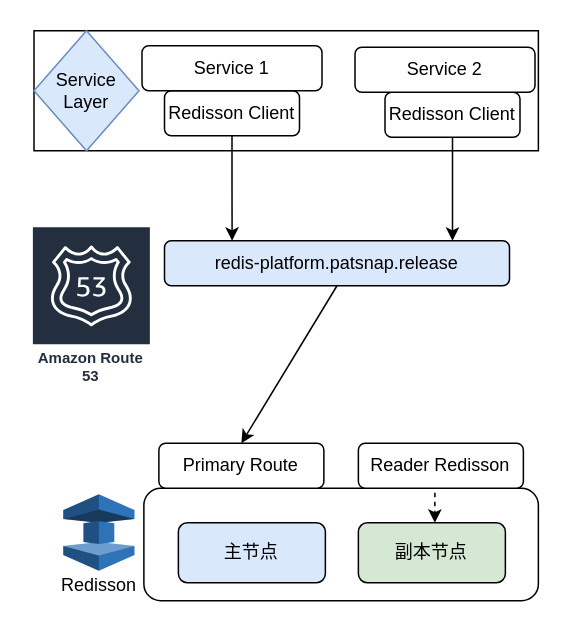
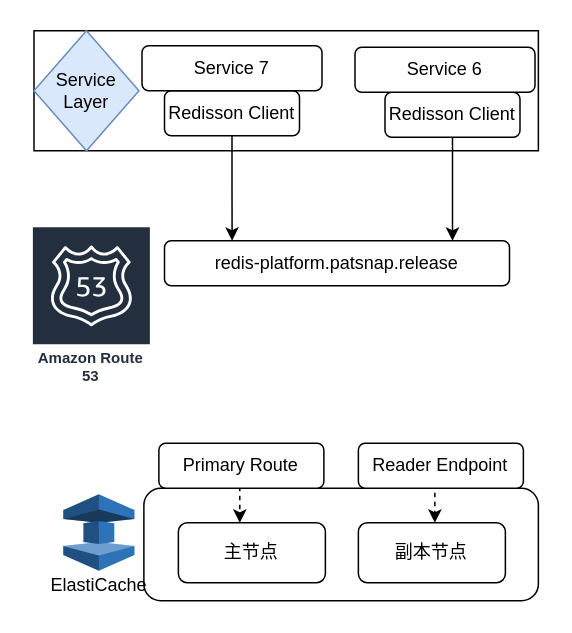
node "Service 1": label "Service 1" -> "Service 7"
node "Service 2": label "Service 2" -> "Service 6"
node "redis-platform.patsnap.release": fillcolor #dae8fc -> #ffffff
edge "redis-platform.patsnap.release" -> "Primary Route": removed
node "Reader Redisson": label "Reader Redisson" -> "Reader Endpoint"
edge "Primary Route" -> "主节点": added
node "主节点": fillcolor #dae8fc -> #ffffff
node "副本节点": fillcolor #d5e8d4 -> #ffffff
node "Redisson": label "Redisson" -> "ElastiCache"
